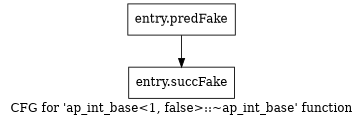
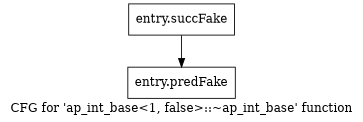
edge "entry.predFake" -> "entry.succFake": reversed
